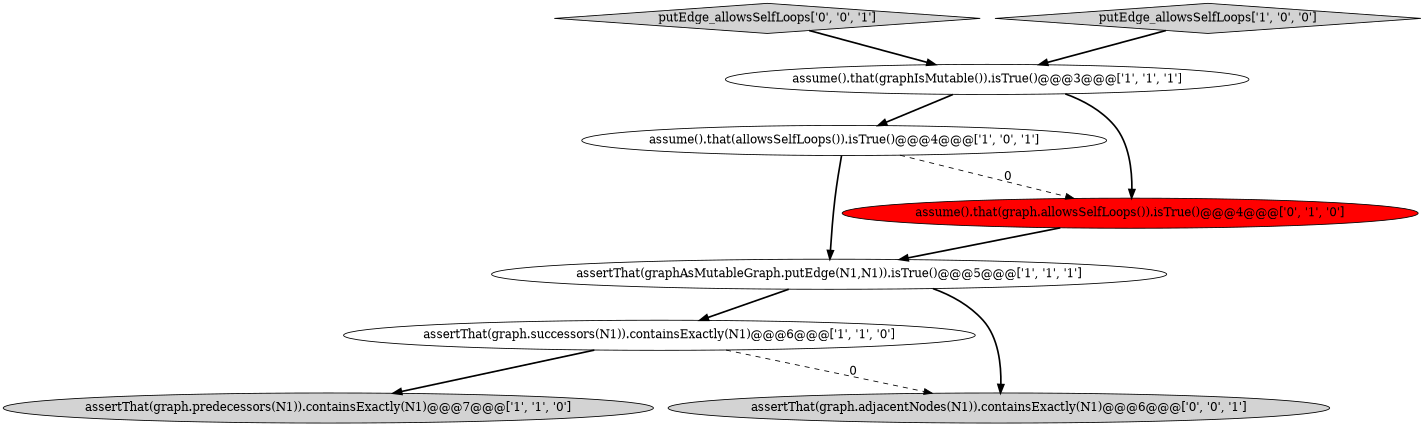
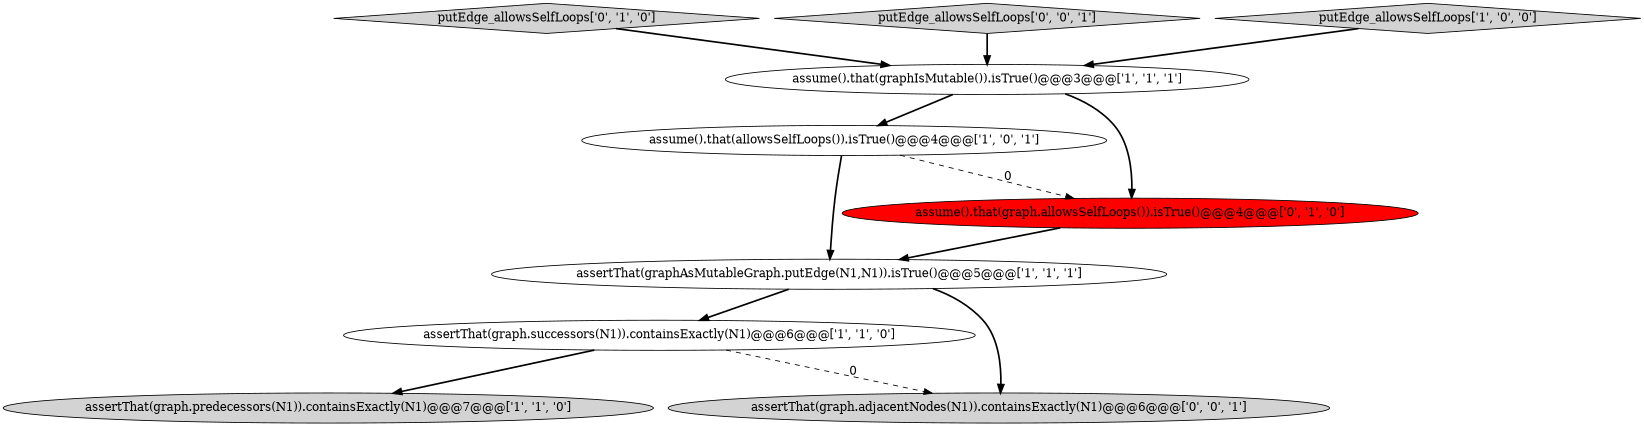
node "putEdge_allowsSelfLoops['0', '1', '0']": added
